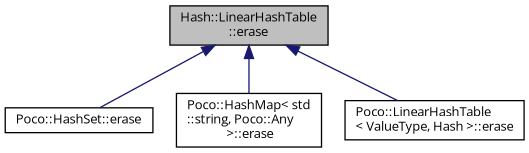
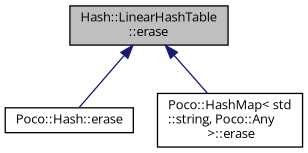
node "Poco::HashSet::erase": label "Poco::HashSet::erase" -> "Poco::Hash::erase"
node "Poco::LinearHashTable < ValueType, Hash >::erase": removed
